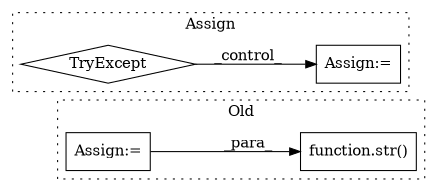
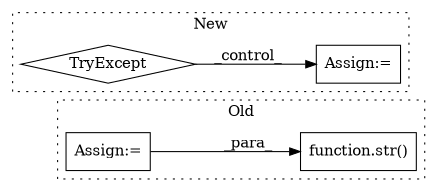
cluster "Assign": label "Assign" -> "New"
